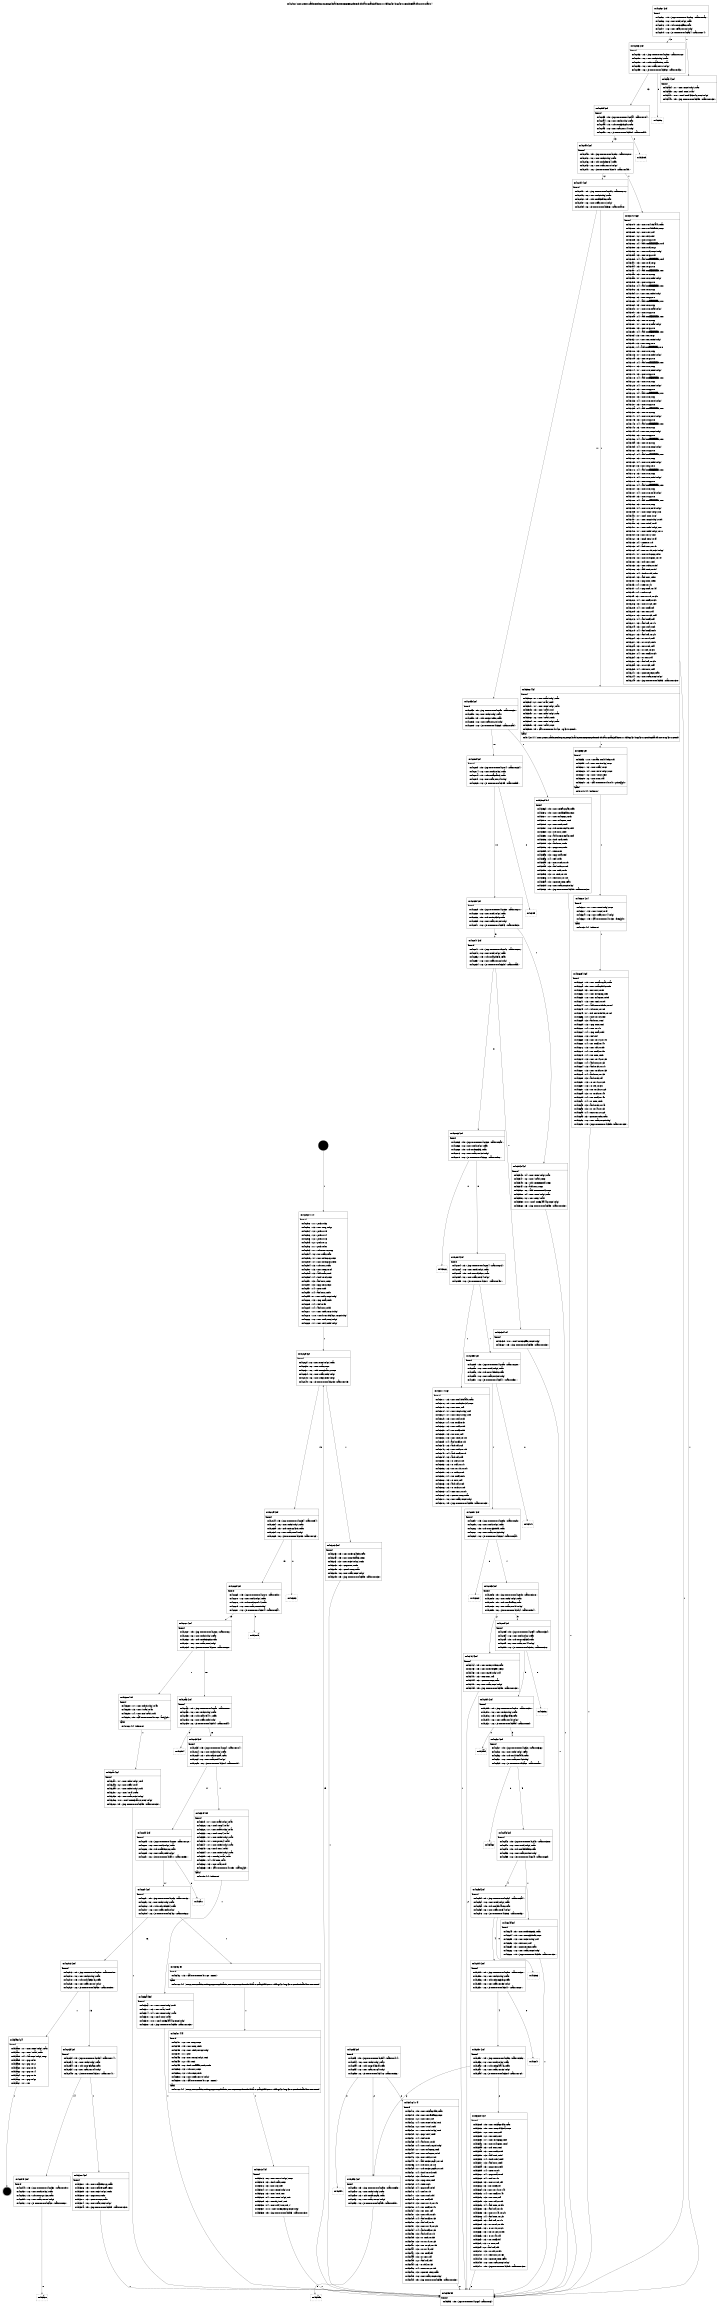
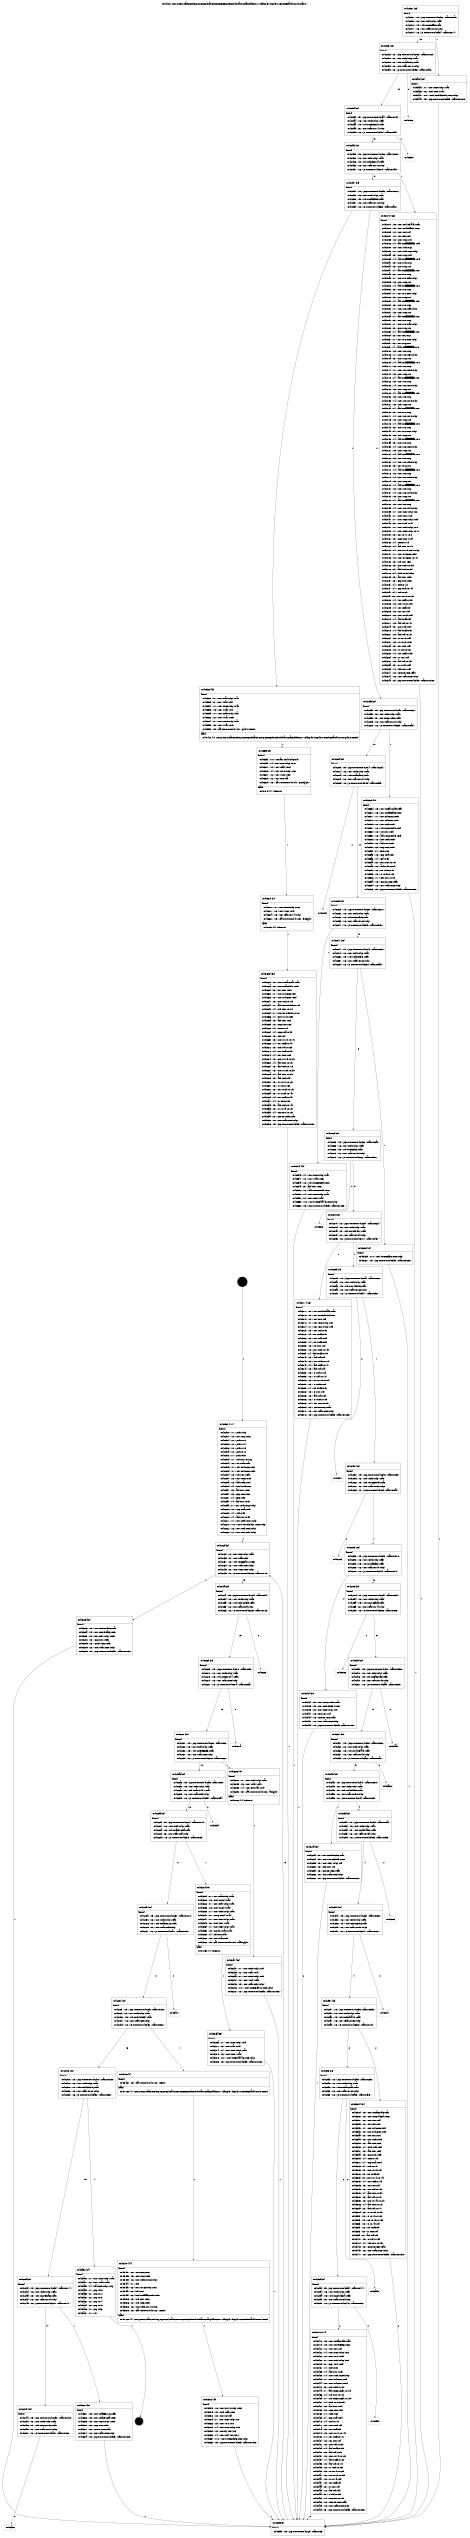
edge "0x402fcf [28]" -> "0x402fb3 [28]": reversed
